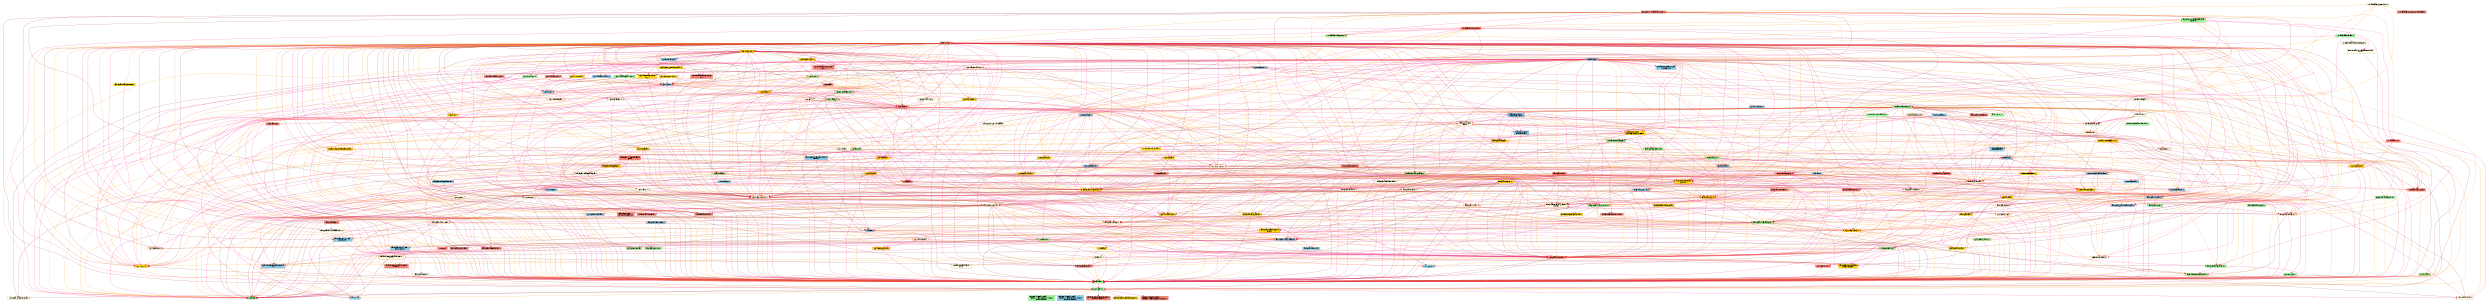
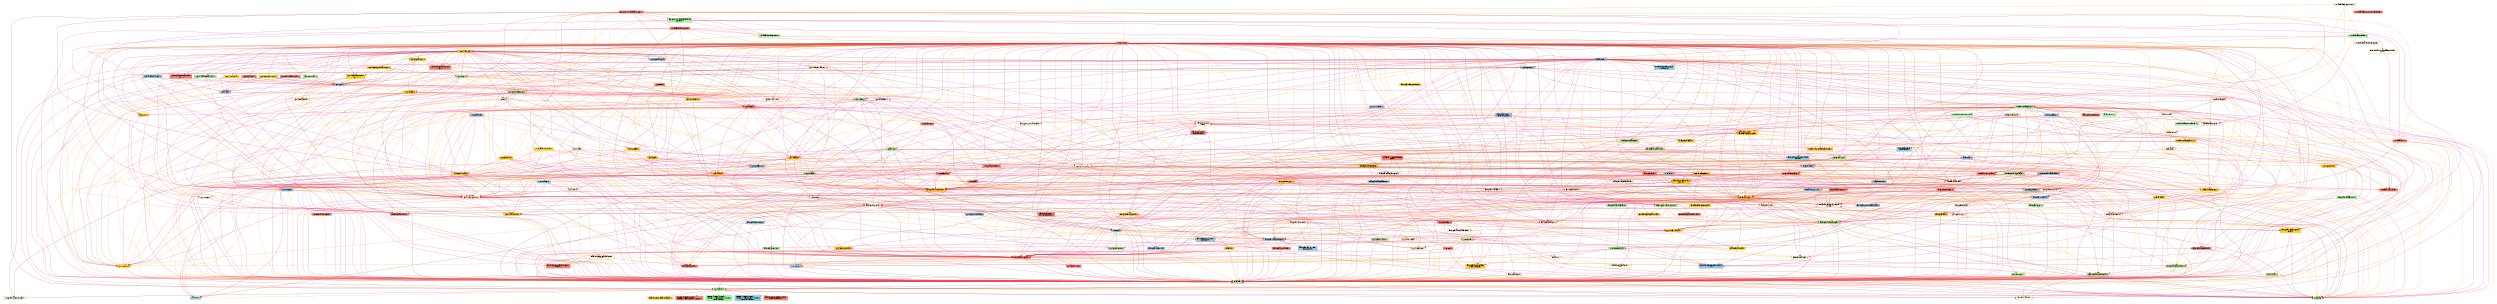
edge "CoreMinimal.h" -> "Math/IntPoint.h": added
node "Archive/ScaleMatrix.h": label "Archive/ScaleMatrix.h" -> "Math/ScaleMatrix.h"
node "Internationalization /CulturePointer.h": fillcolor skyblue -> salmon
node "Templates/Serialization.h": label "Templates/Serialization.h" -> "Templates/RemoveExtent.h"
